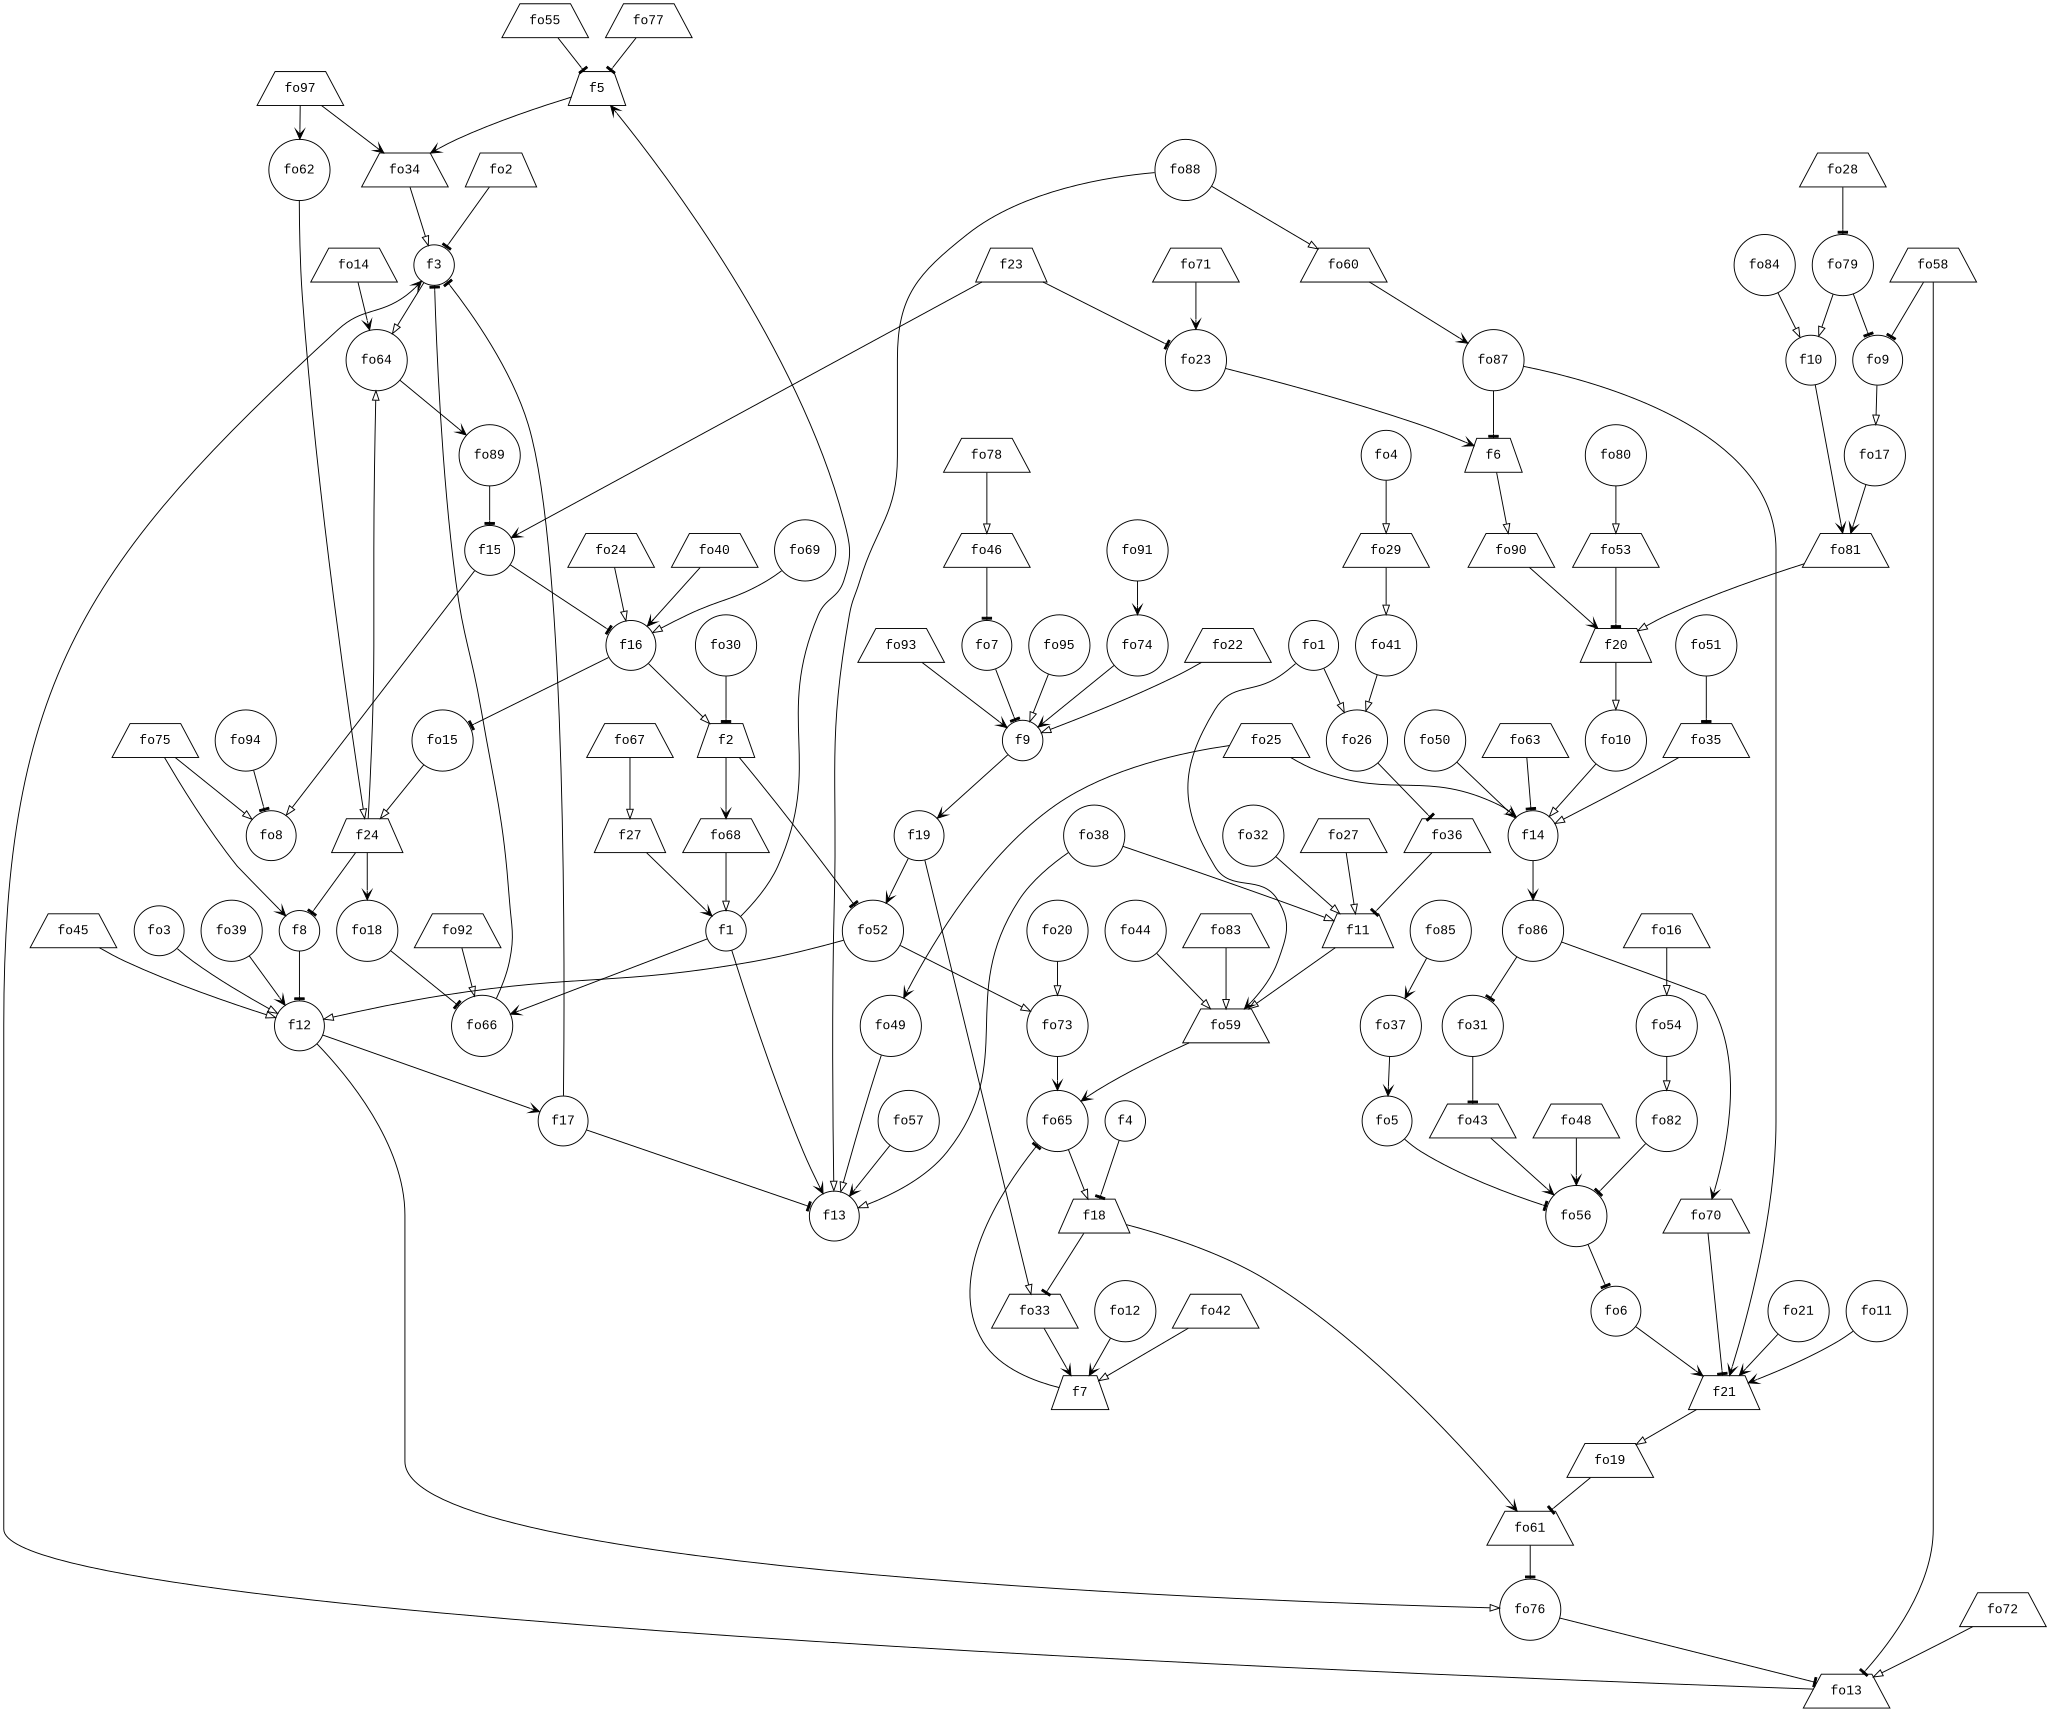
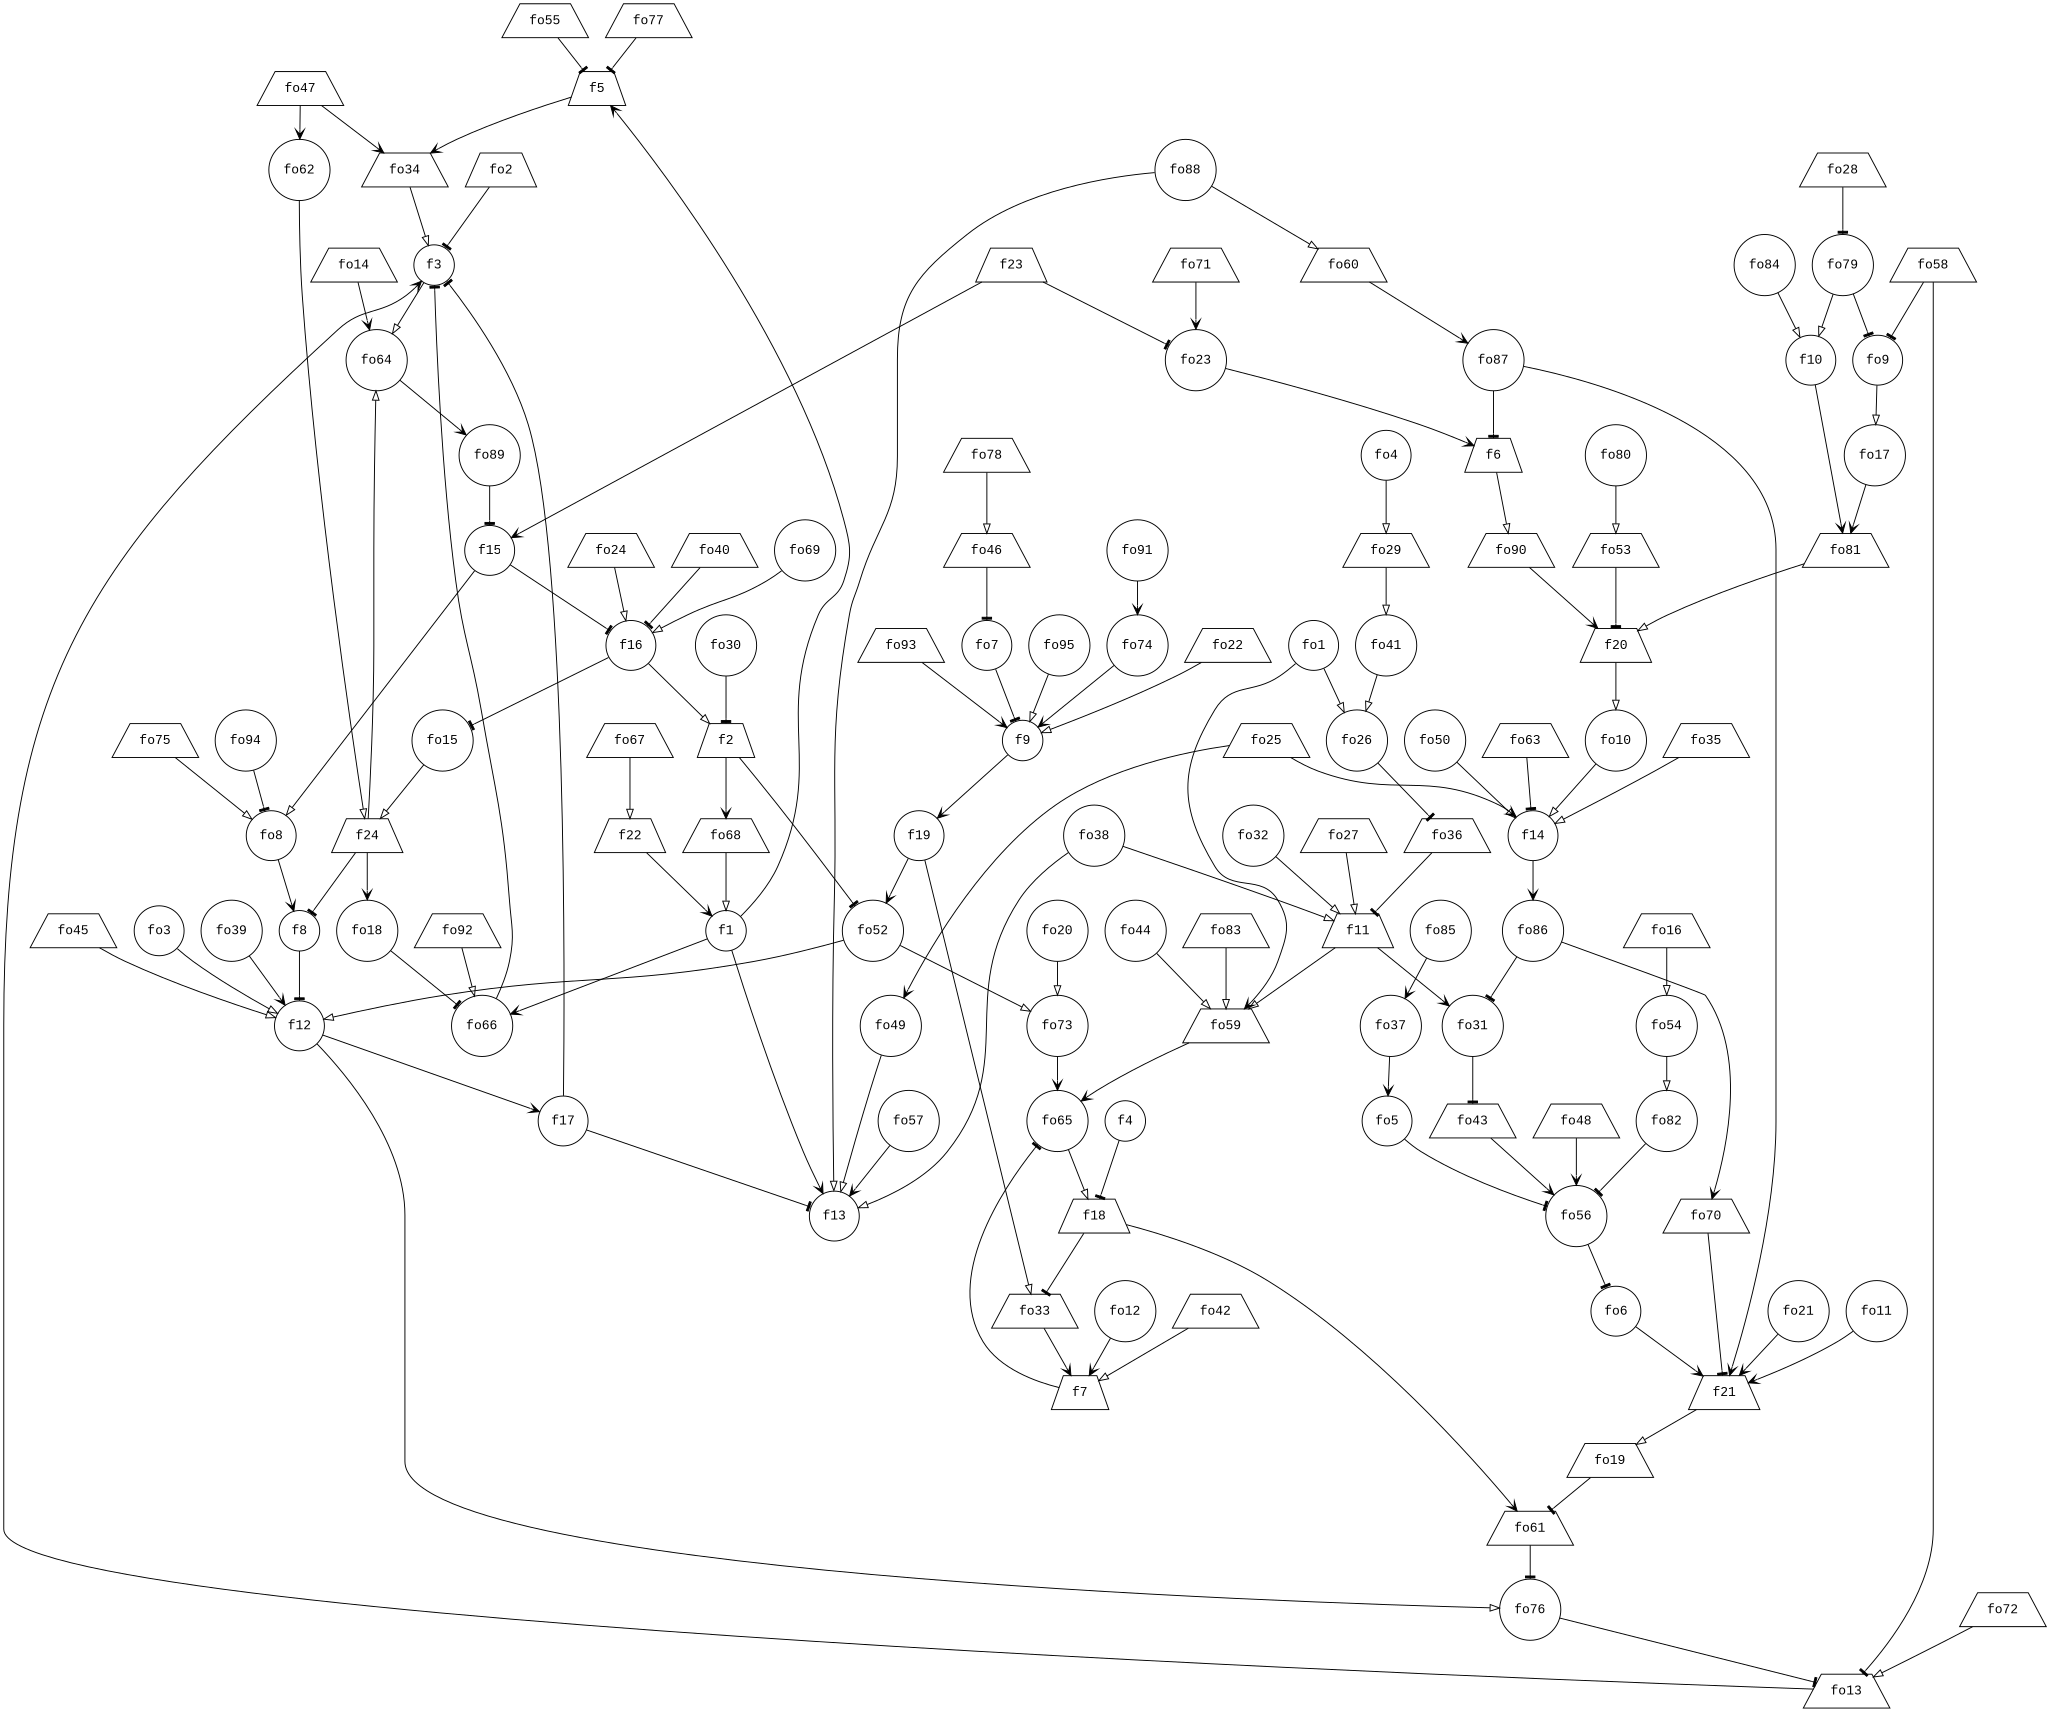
node "fo97": label "fo97" -> "fo47"
edge "fo40" -> "f16": arrowhead vee -> tee
node "fo51": removed
node "f27": label "f27" -> "f22"
edge "fo75" -> "f8": now "fo8" -> "f8"
edge "f11" -> "fo31": added
